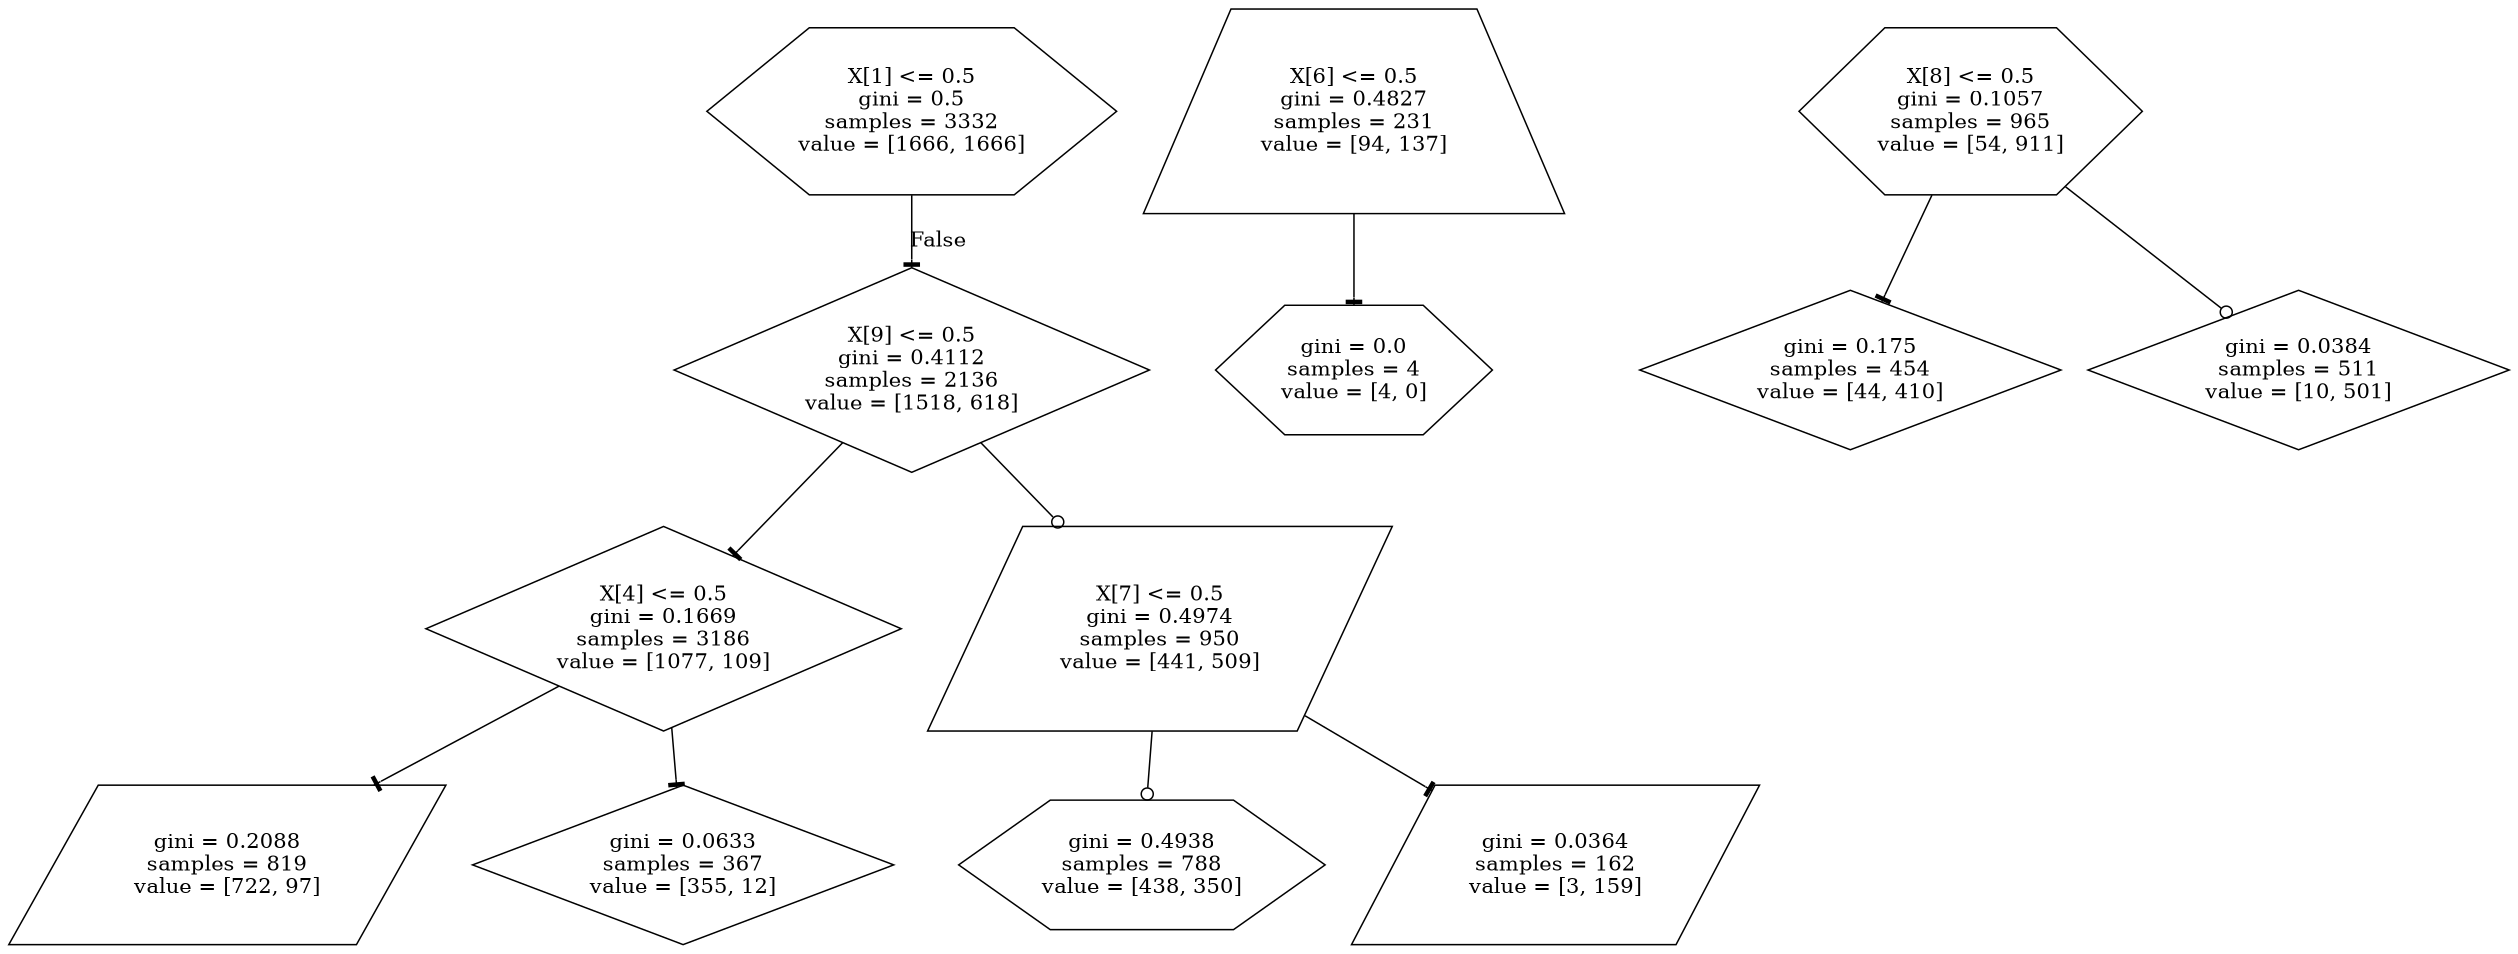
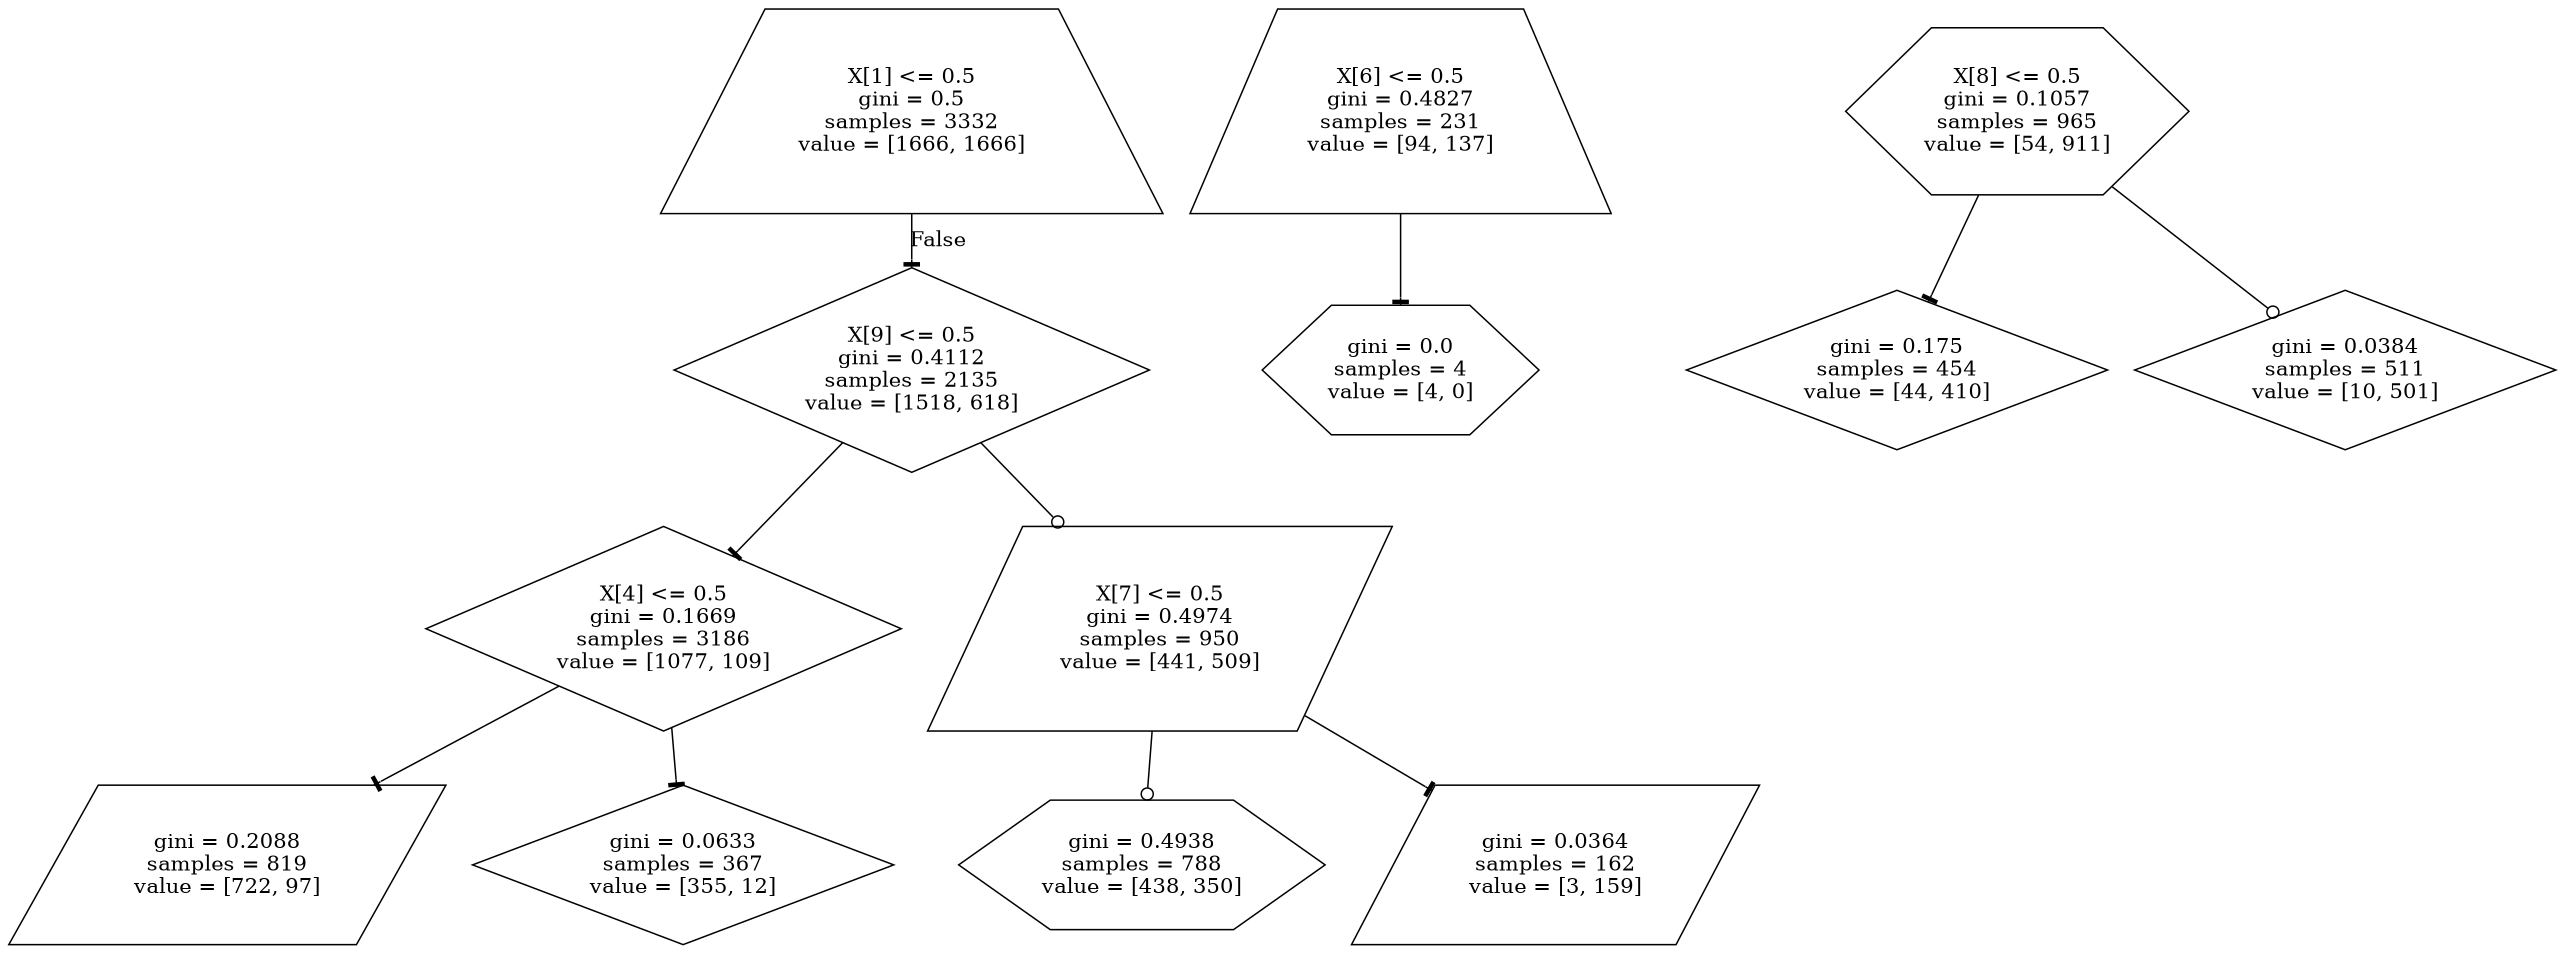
node "X[1] <= 0.5 gini = 0.5 samples = 3332 value = [1666, 1666]": shape hexagon -> trapezium
node "X[9] <= 0.5 gini = 0.4112 samples = 2136 value = [1518, 618]": label "X[9] <= 0.5 gini = 0.4112 samples = 2136 value = [1518, 618]" -> "X[9] <= 0.5 gini = 0.4112 samples = 2135 value = [1518, 618]"
